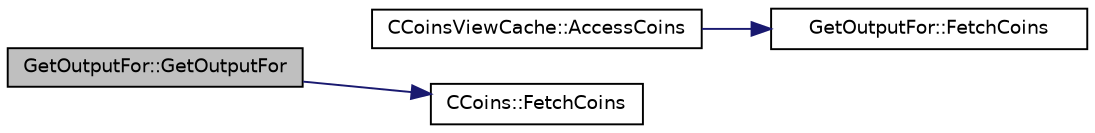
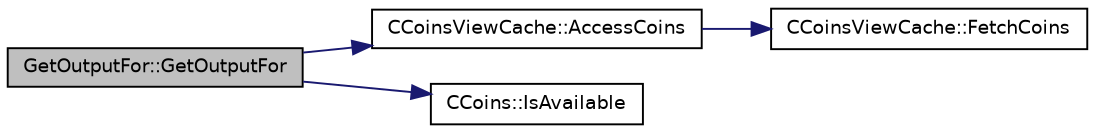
node "GetOutputFor::FetchCoins": label "GetOutputFor::FetchCoins" -> "CCoinsViewCache::FetchCoins"
edge "GetOutputFor::GetOutputFor" -> "CCoinsViewCache::AccessCoins": added
node "CCoins::FetchCoins": label "CCoins::FetchCoins" -> "CCoins::IsAvailable"
